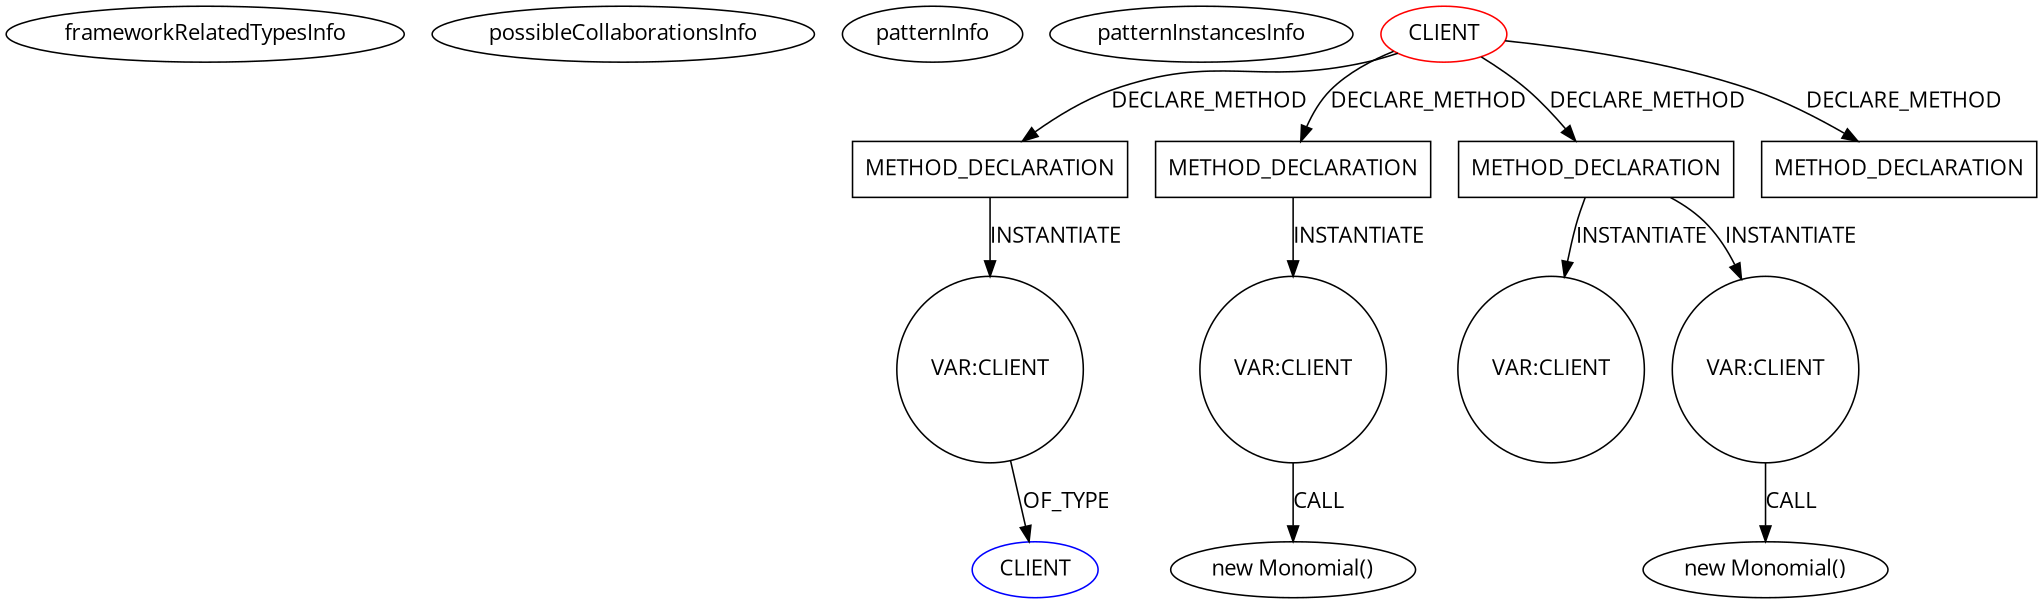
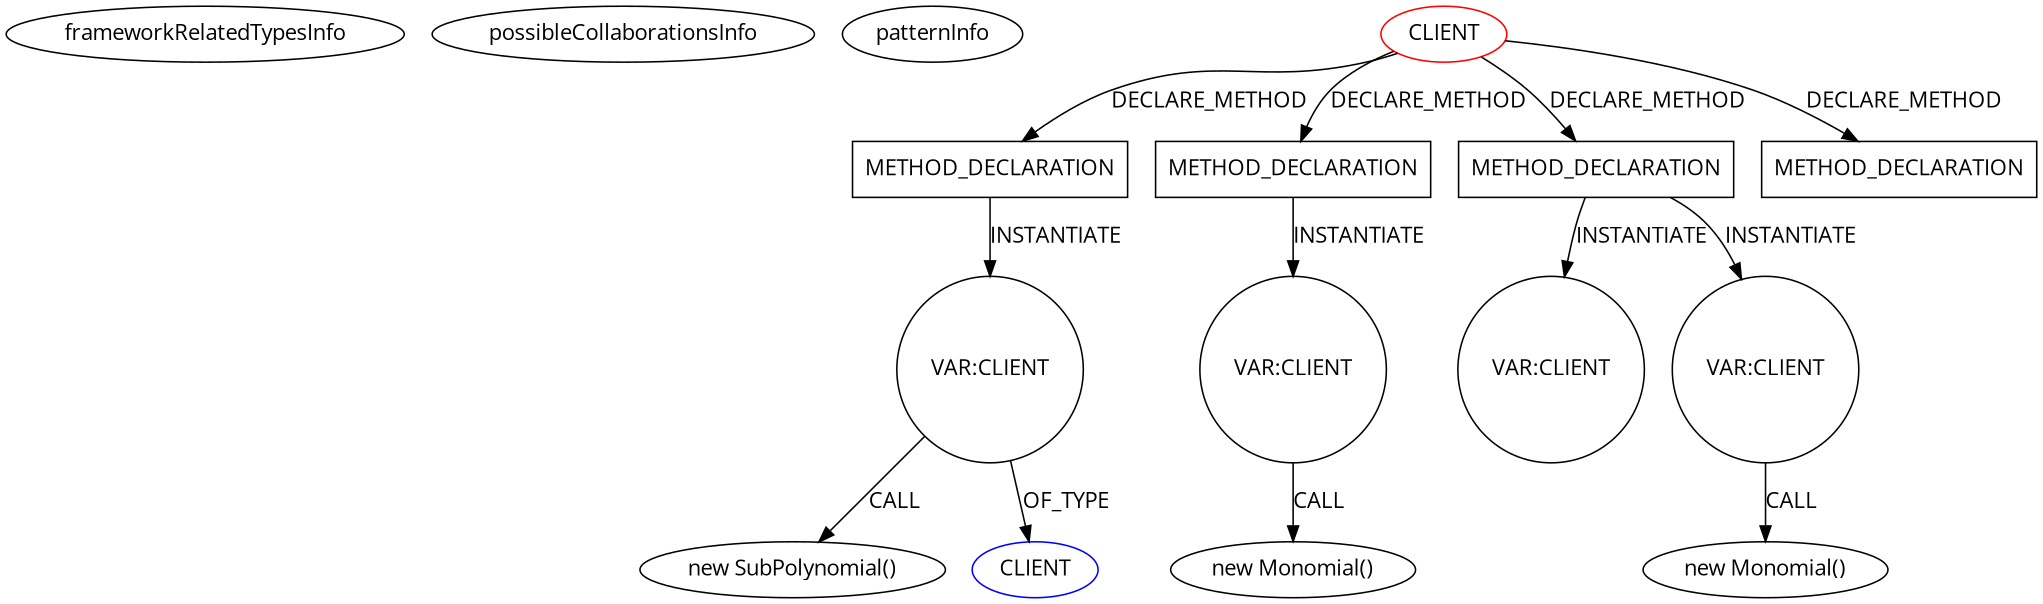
node "patternInstancesInfo": removed
node "new SubPolynomial()": added
